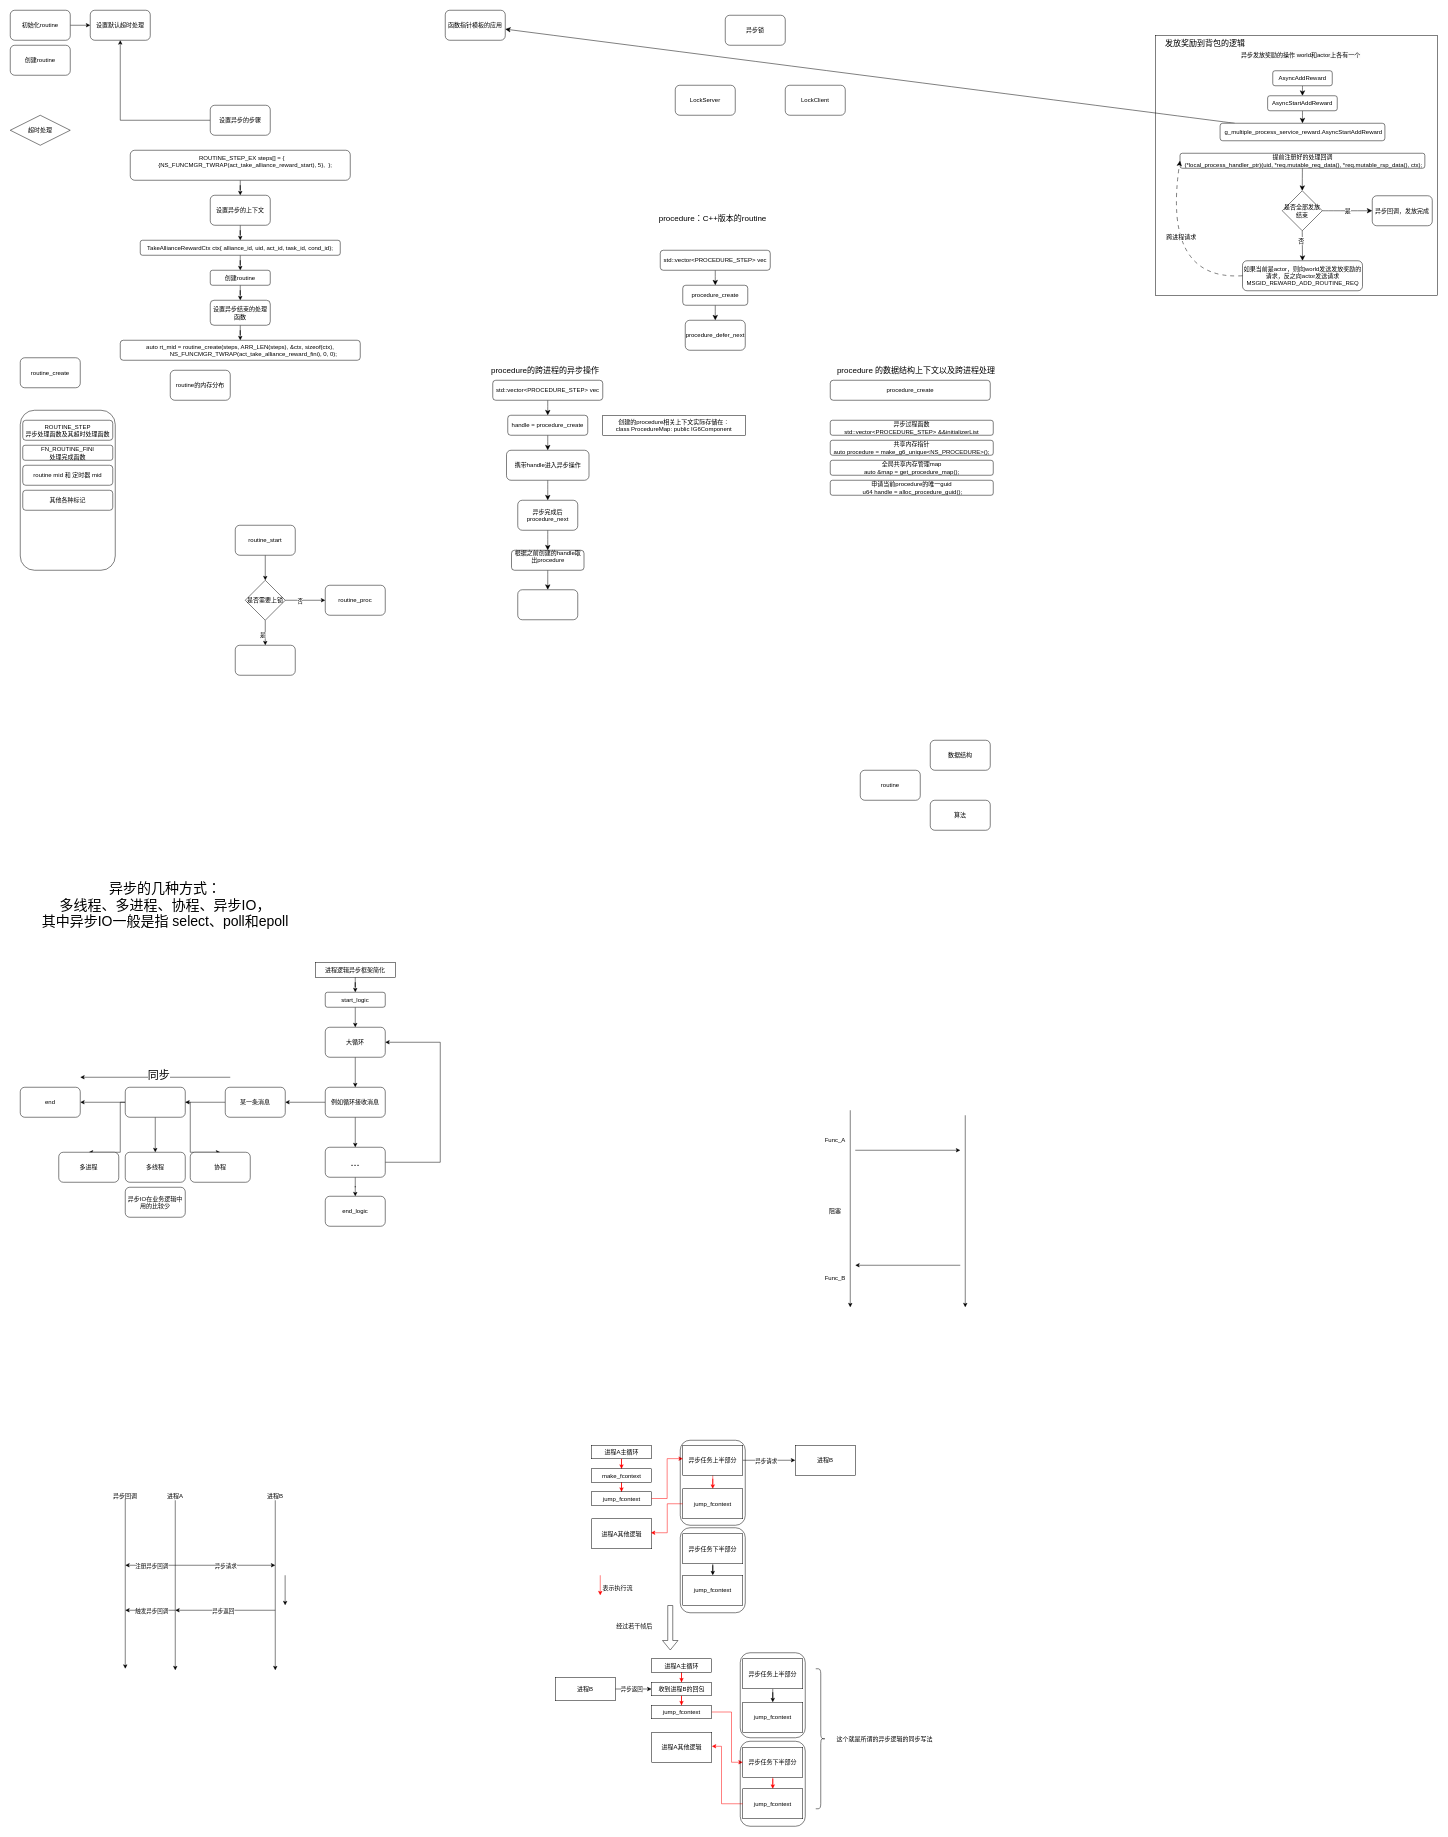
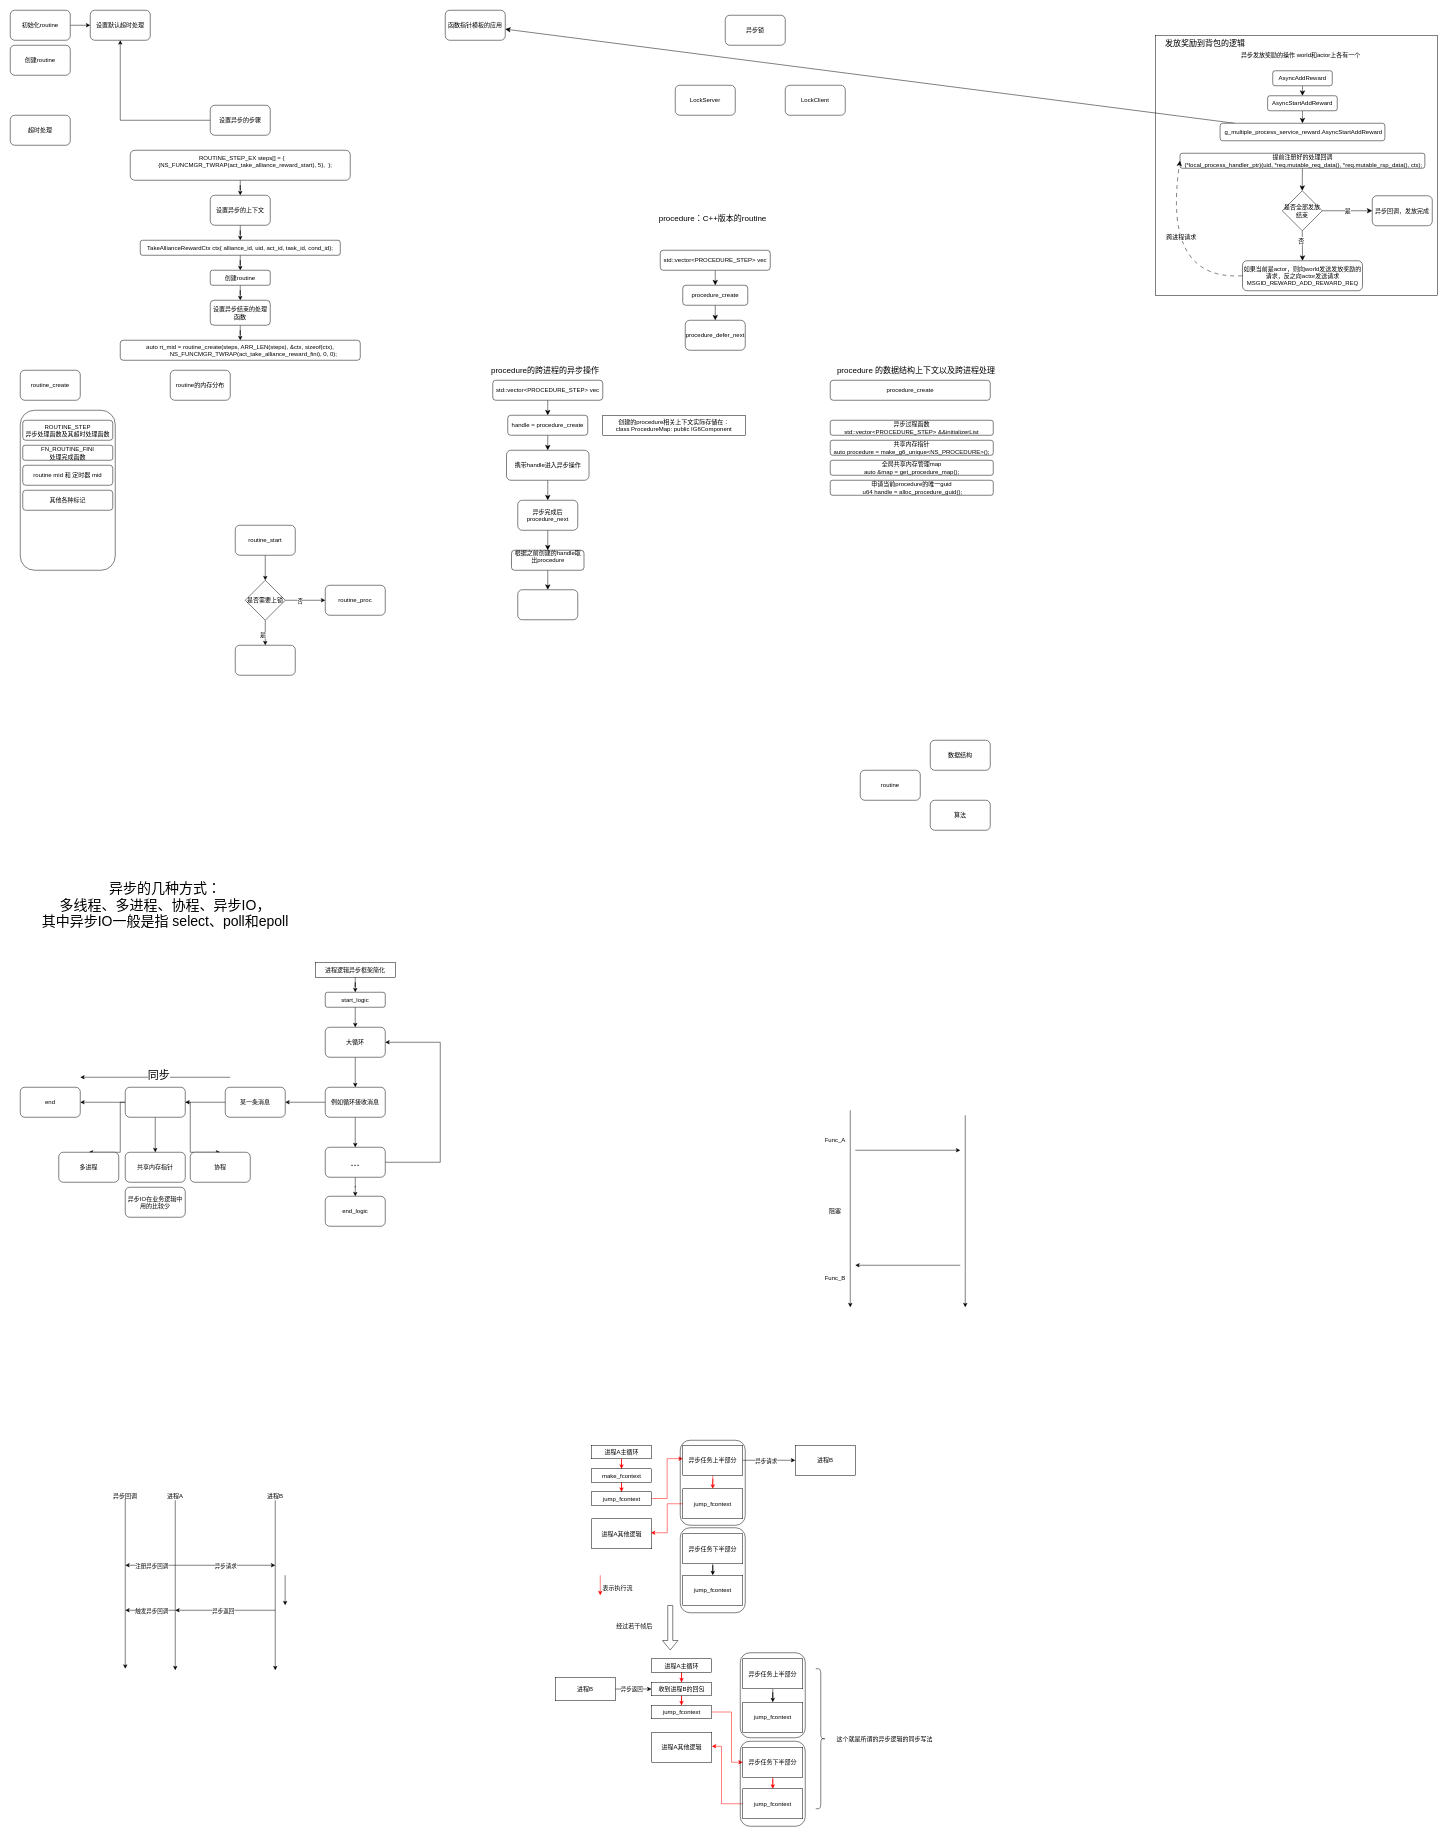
node "超时处理": shape diamond -> rounded rectangle
node "如果当前是actor，则向world发送发放奖励的请求，反之向actor发送请求 MSGID_REWARD_ADD_ROUTINE_REQ": label "如果当前是actor，则向world发送发放奖励的请求，反之向actor发送请求 MSGID_REWARD_ADD_ROUTINE_REQ" -> "如果当前是actor，则向world发送发放奖励的请求，反之向actor发送请求 MSGID_REWARD_ADD_REWARD_REQ"
node "routine_create": moved (50, 373) -> (50, 385)
node "多线程": label "多线程" -> "共享内存指针"
